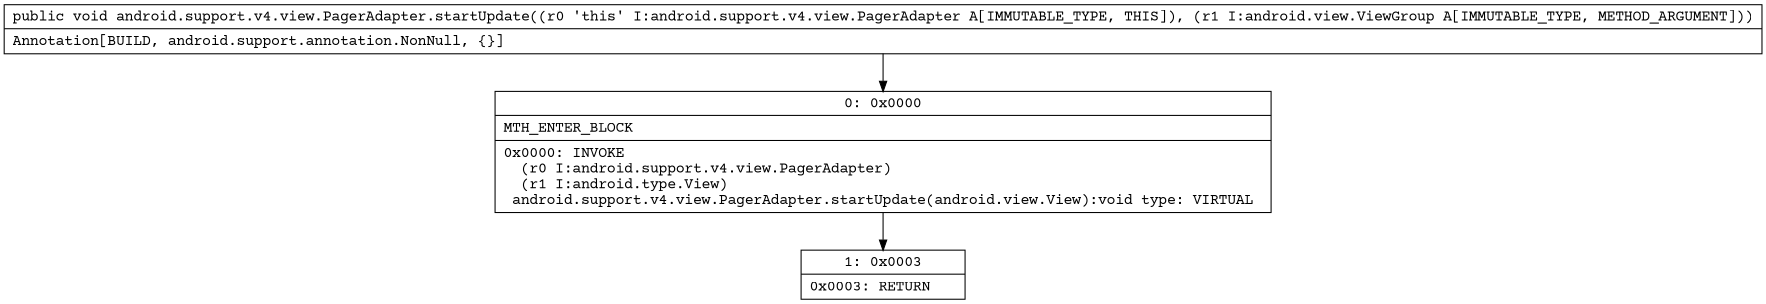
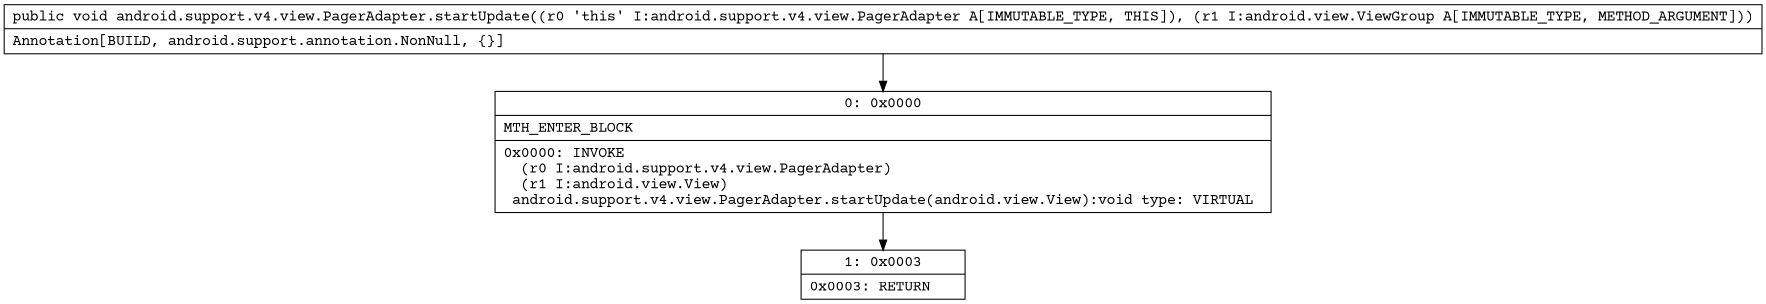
node "0: 0x0000": text "(r1 I:android.type.View)" -> "(r1 I:android.view.View)"
